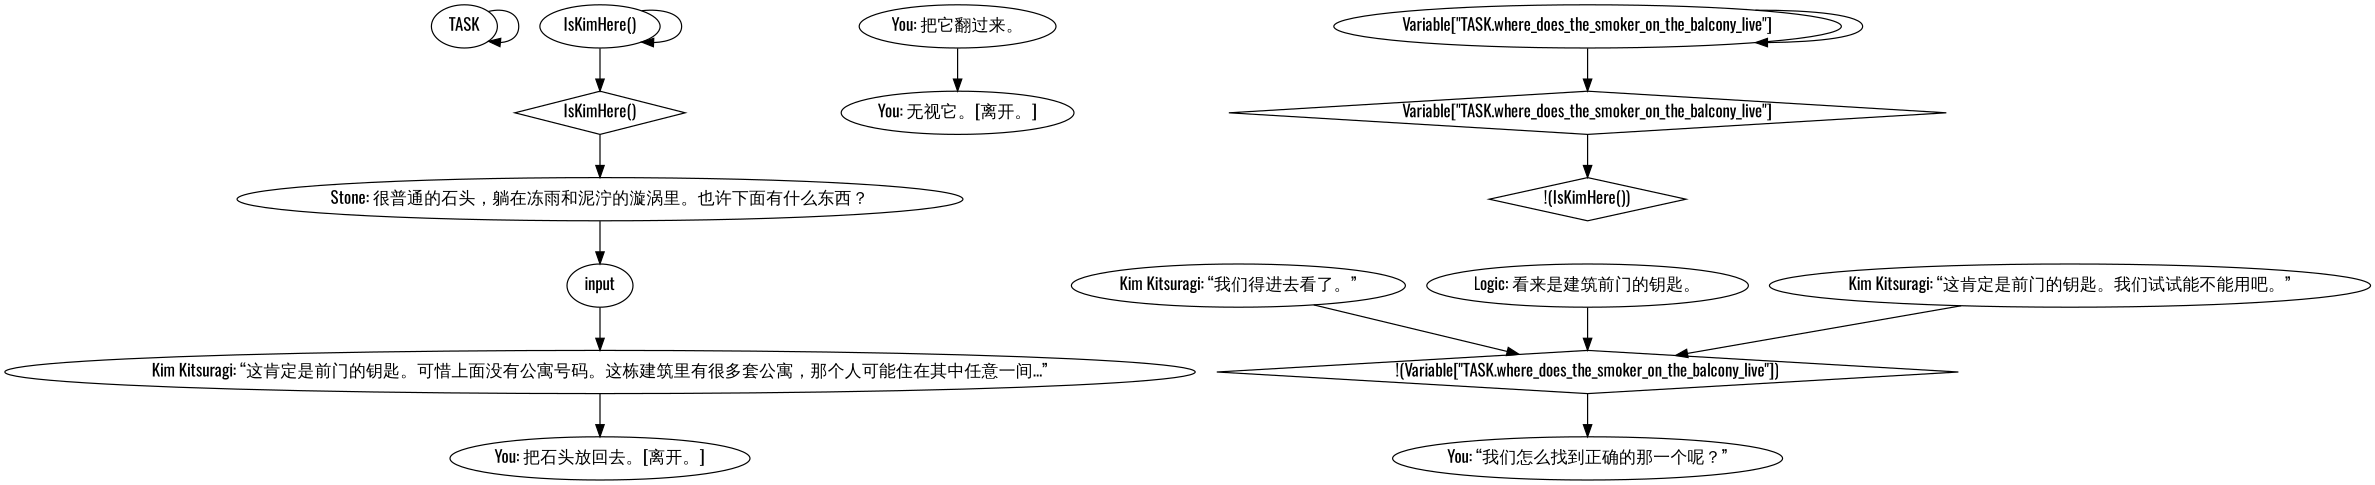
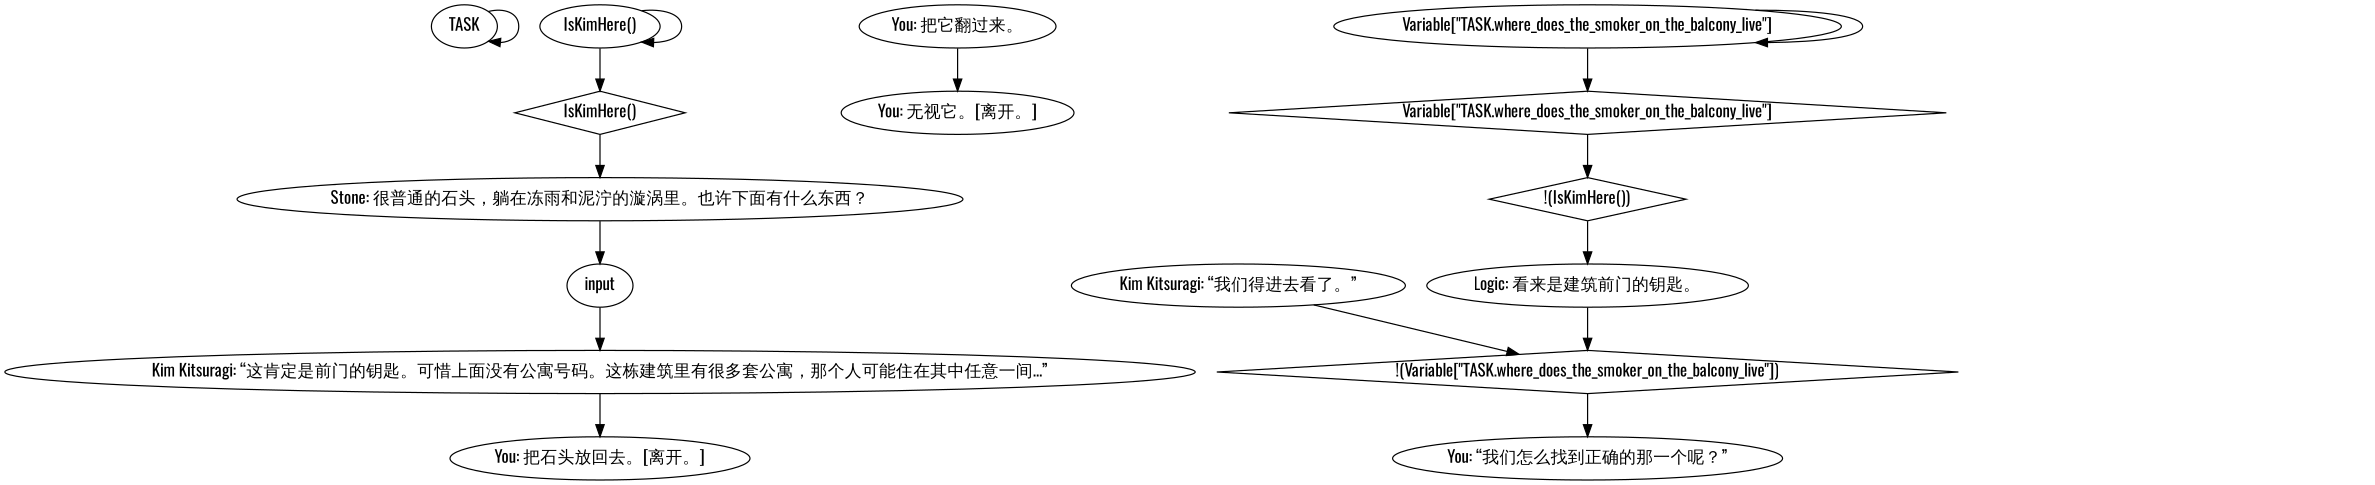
edge "!(IsKimHere())" -> "Logic: 看来是建筑前门的钥匙。": added
node "Kim Kitsuragi: “这肯定是前门的钥匙。我们试试能不能用吧。”": removed
